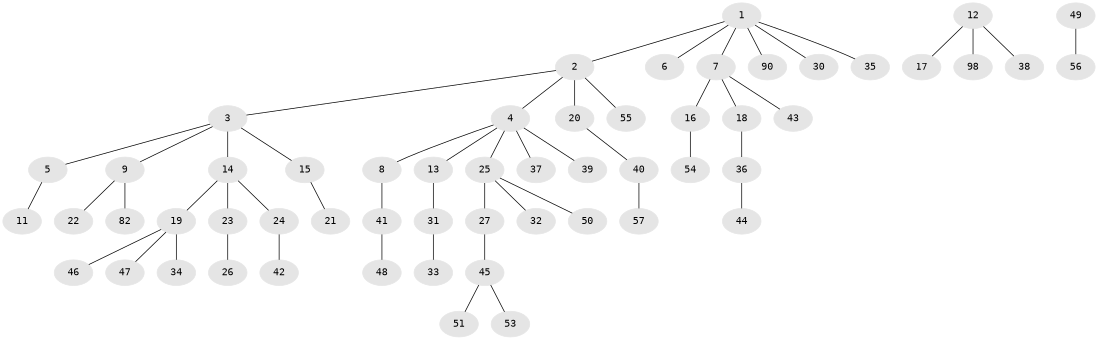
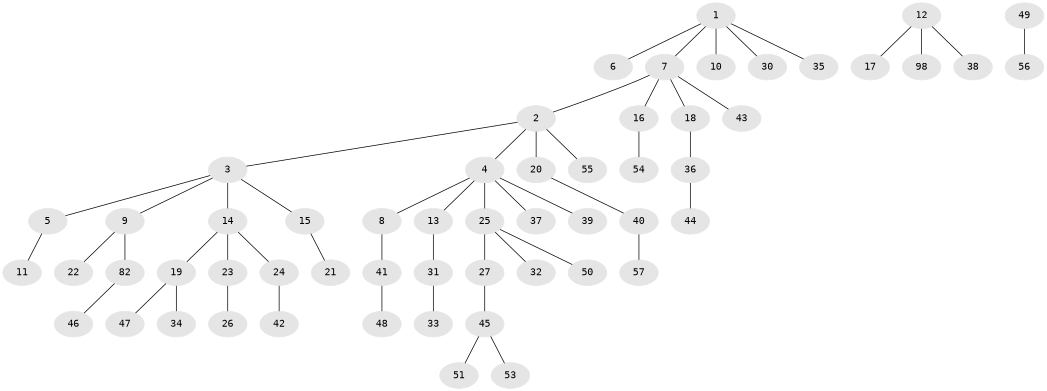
edge "1" -- "2": now "7" -- "2"
node "90": label "90" -> "10"
edge "19" -- "46": now "82" -- "46"
